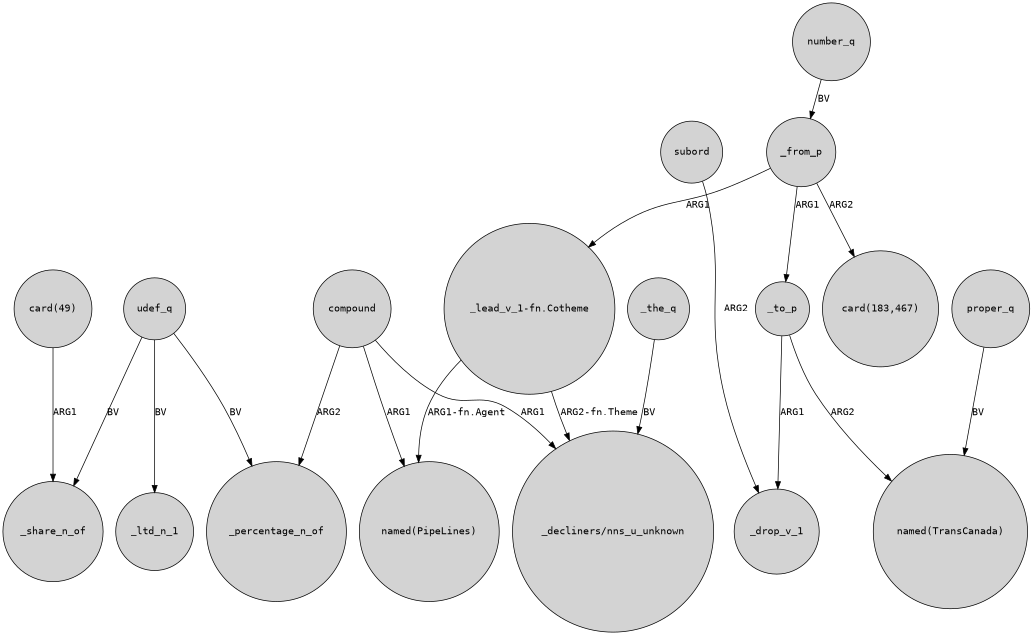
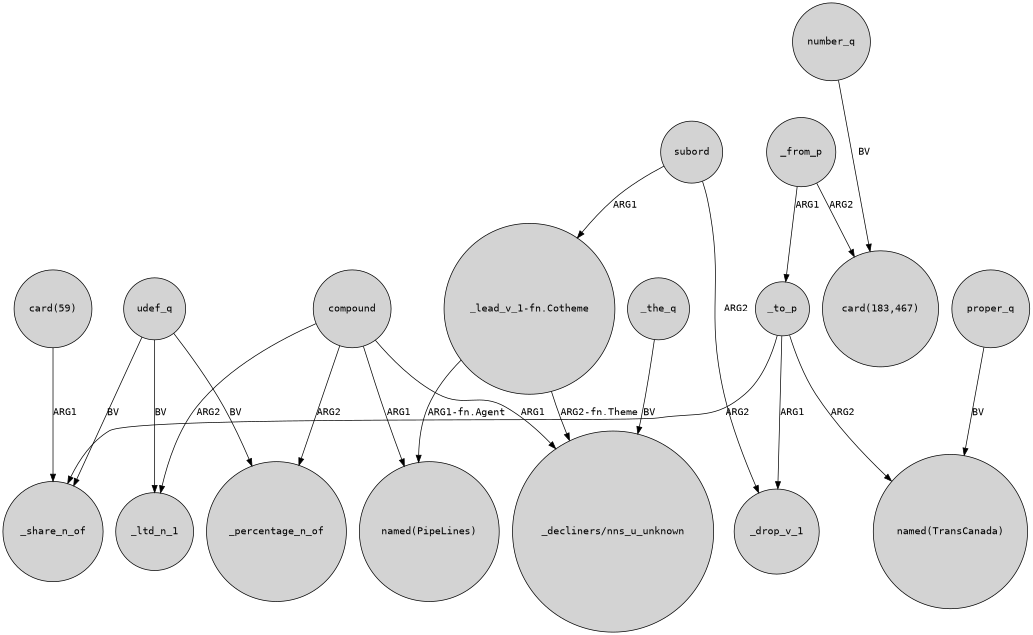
edge "number_q" -> "_from_p": now "number_q" -> "card(183,467)"
edge "_from_p" -> "_lead_v_1-fn.Cotheme": now "subord" -> "_lead_v_1-fn.Cotheme"
node "card(49)": label "card(49)" -> "card(59)"
edge "compound" -> "_ltd_n_1": added, label "ARG2"
edge "_to_p" -> "_share_n_of": added, label "ARG2"
